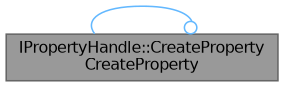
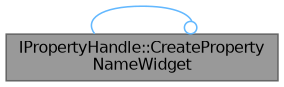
node "IPropertyHandle::CreateProperty CreateProperty": label "IPropertyHandle::CreateProperty CreateProperty" -> "IPropertyHandle::CreateProperty NameWidget"
